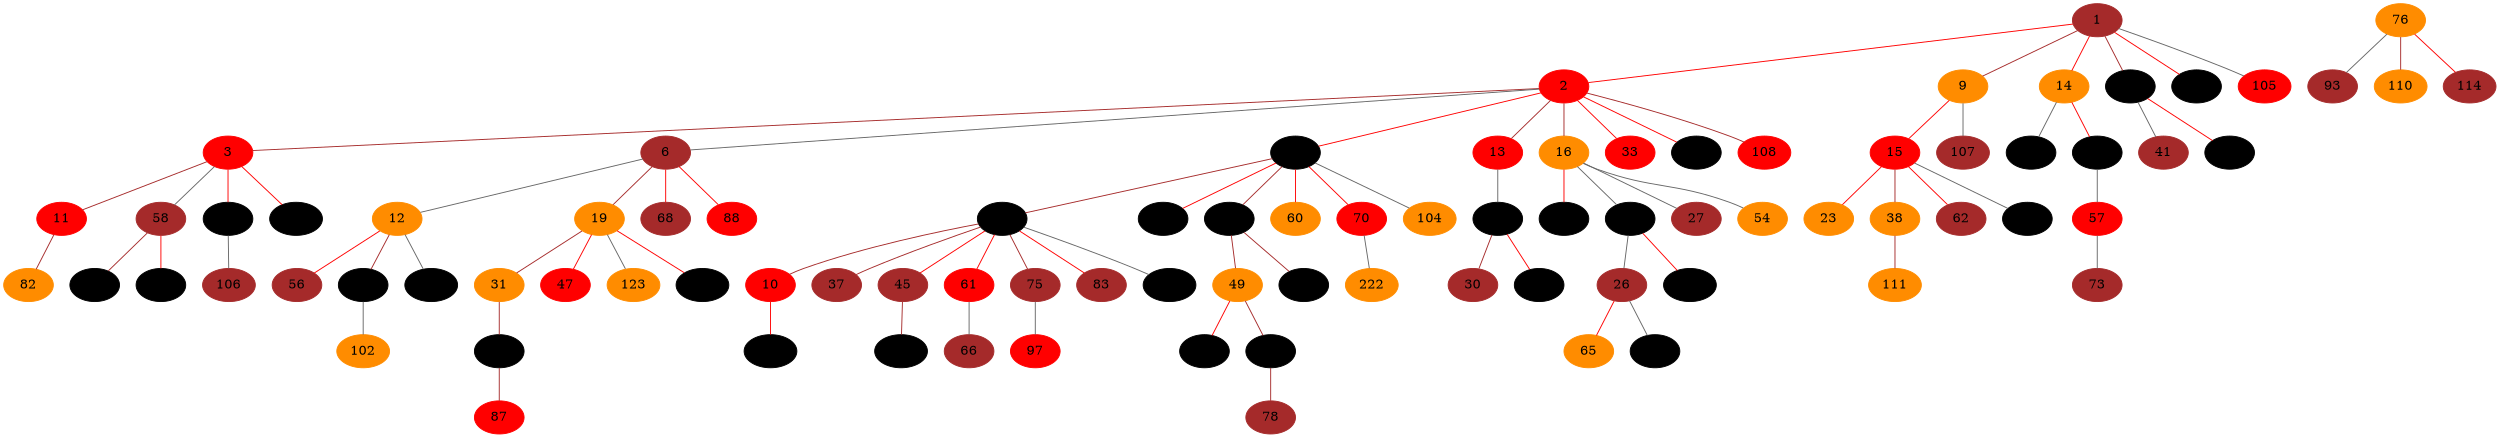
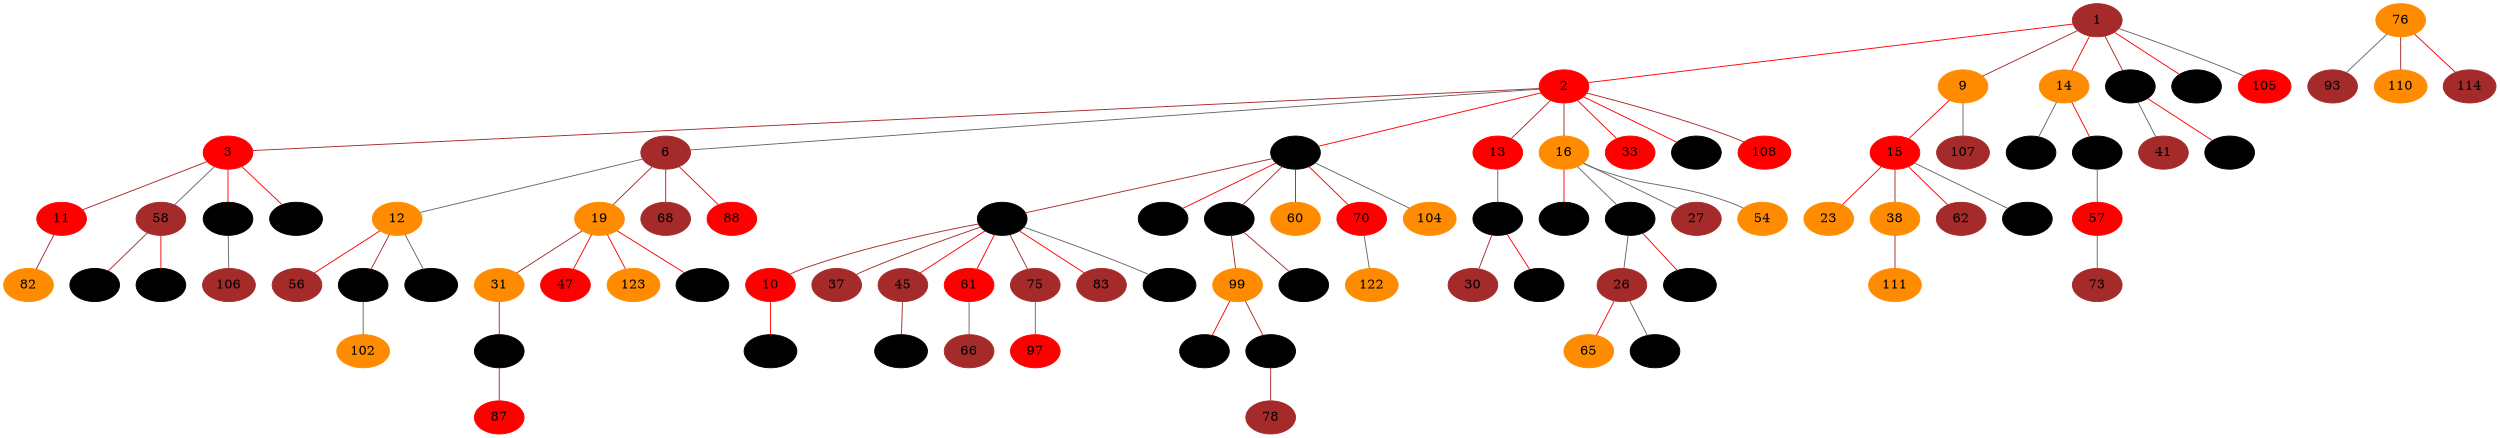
edge "19" -- "123": color gray40 -> red
node "49": label "49" -> "99"
node "222": label "222" -> "122"
